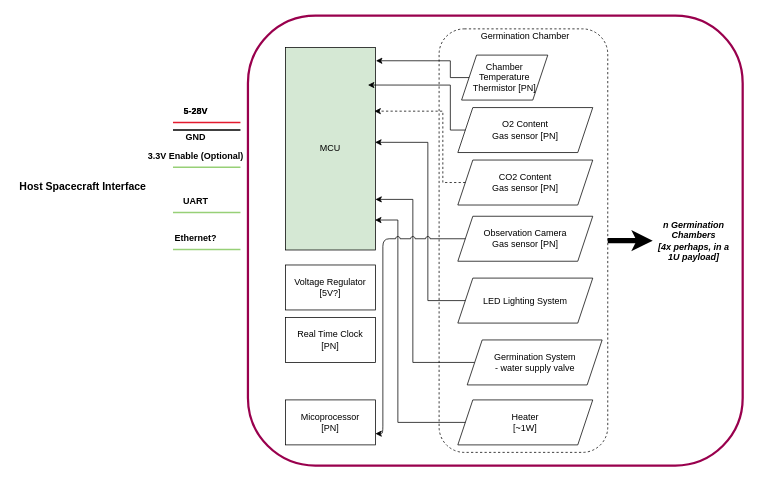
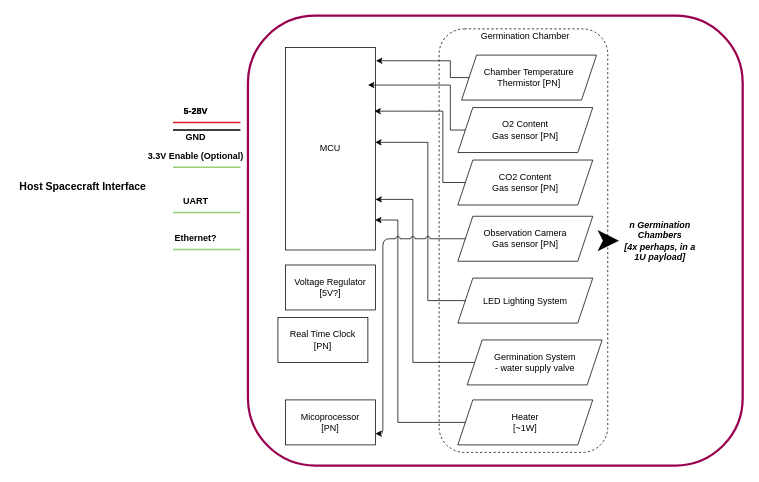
node "Chamber Temperature Thermistor [PN]": size 86x45 -> 135x45
edge "CO2 Content Gas sensor [PN]" -> "MCU": style dashed -> solid
node "MCU": fillcolor #d5e8d4 -> #ffffff
node "n Germination Chambers [4x perhaps, in a 1U payload]": moved (694, 241) -> (660, 241)
node "Real Time Clock [PN]": moved (330, 340) -> (323, 340)
